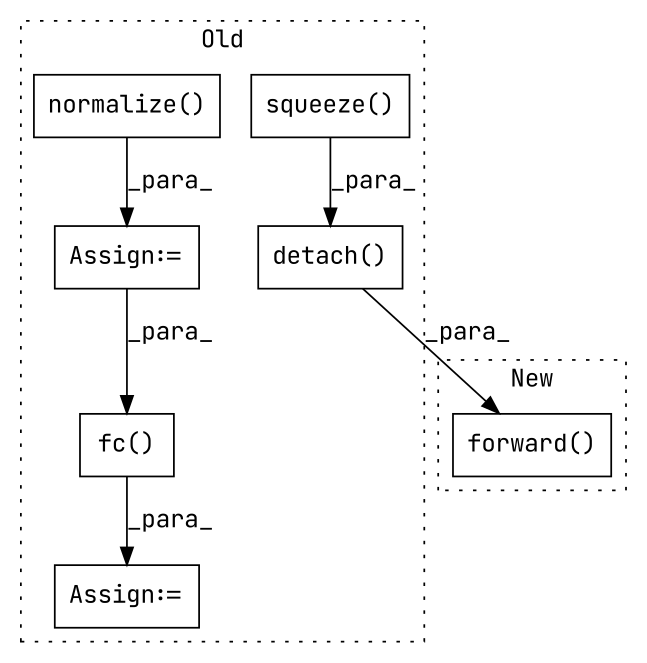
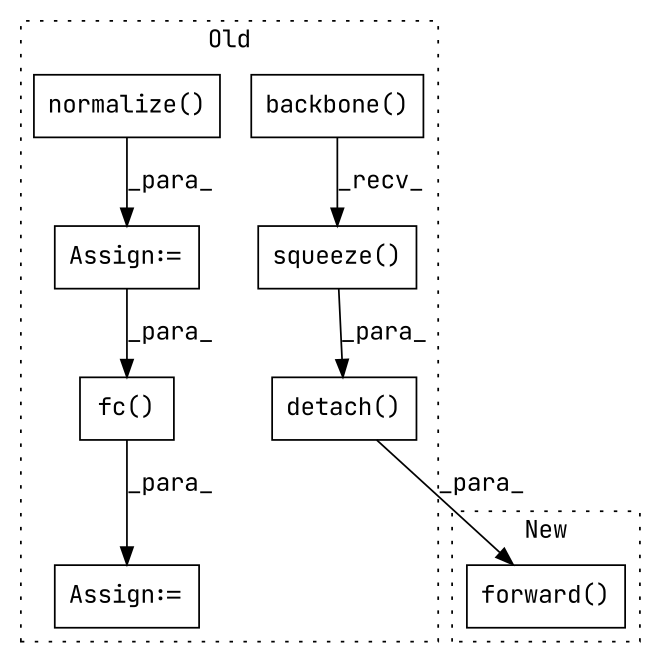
node "backbone()": added
